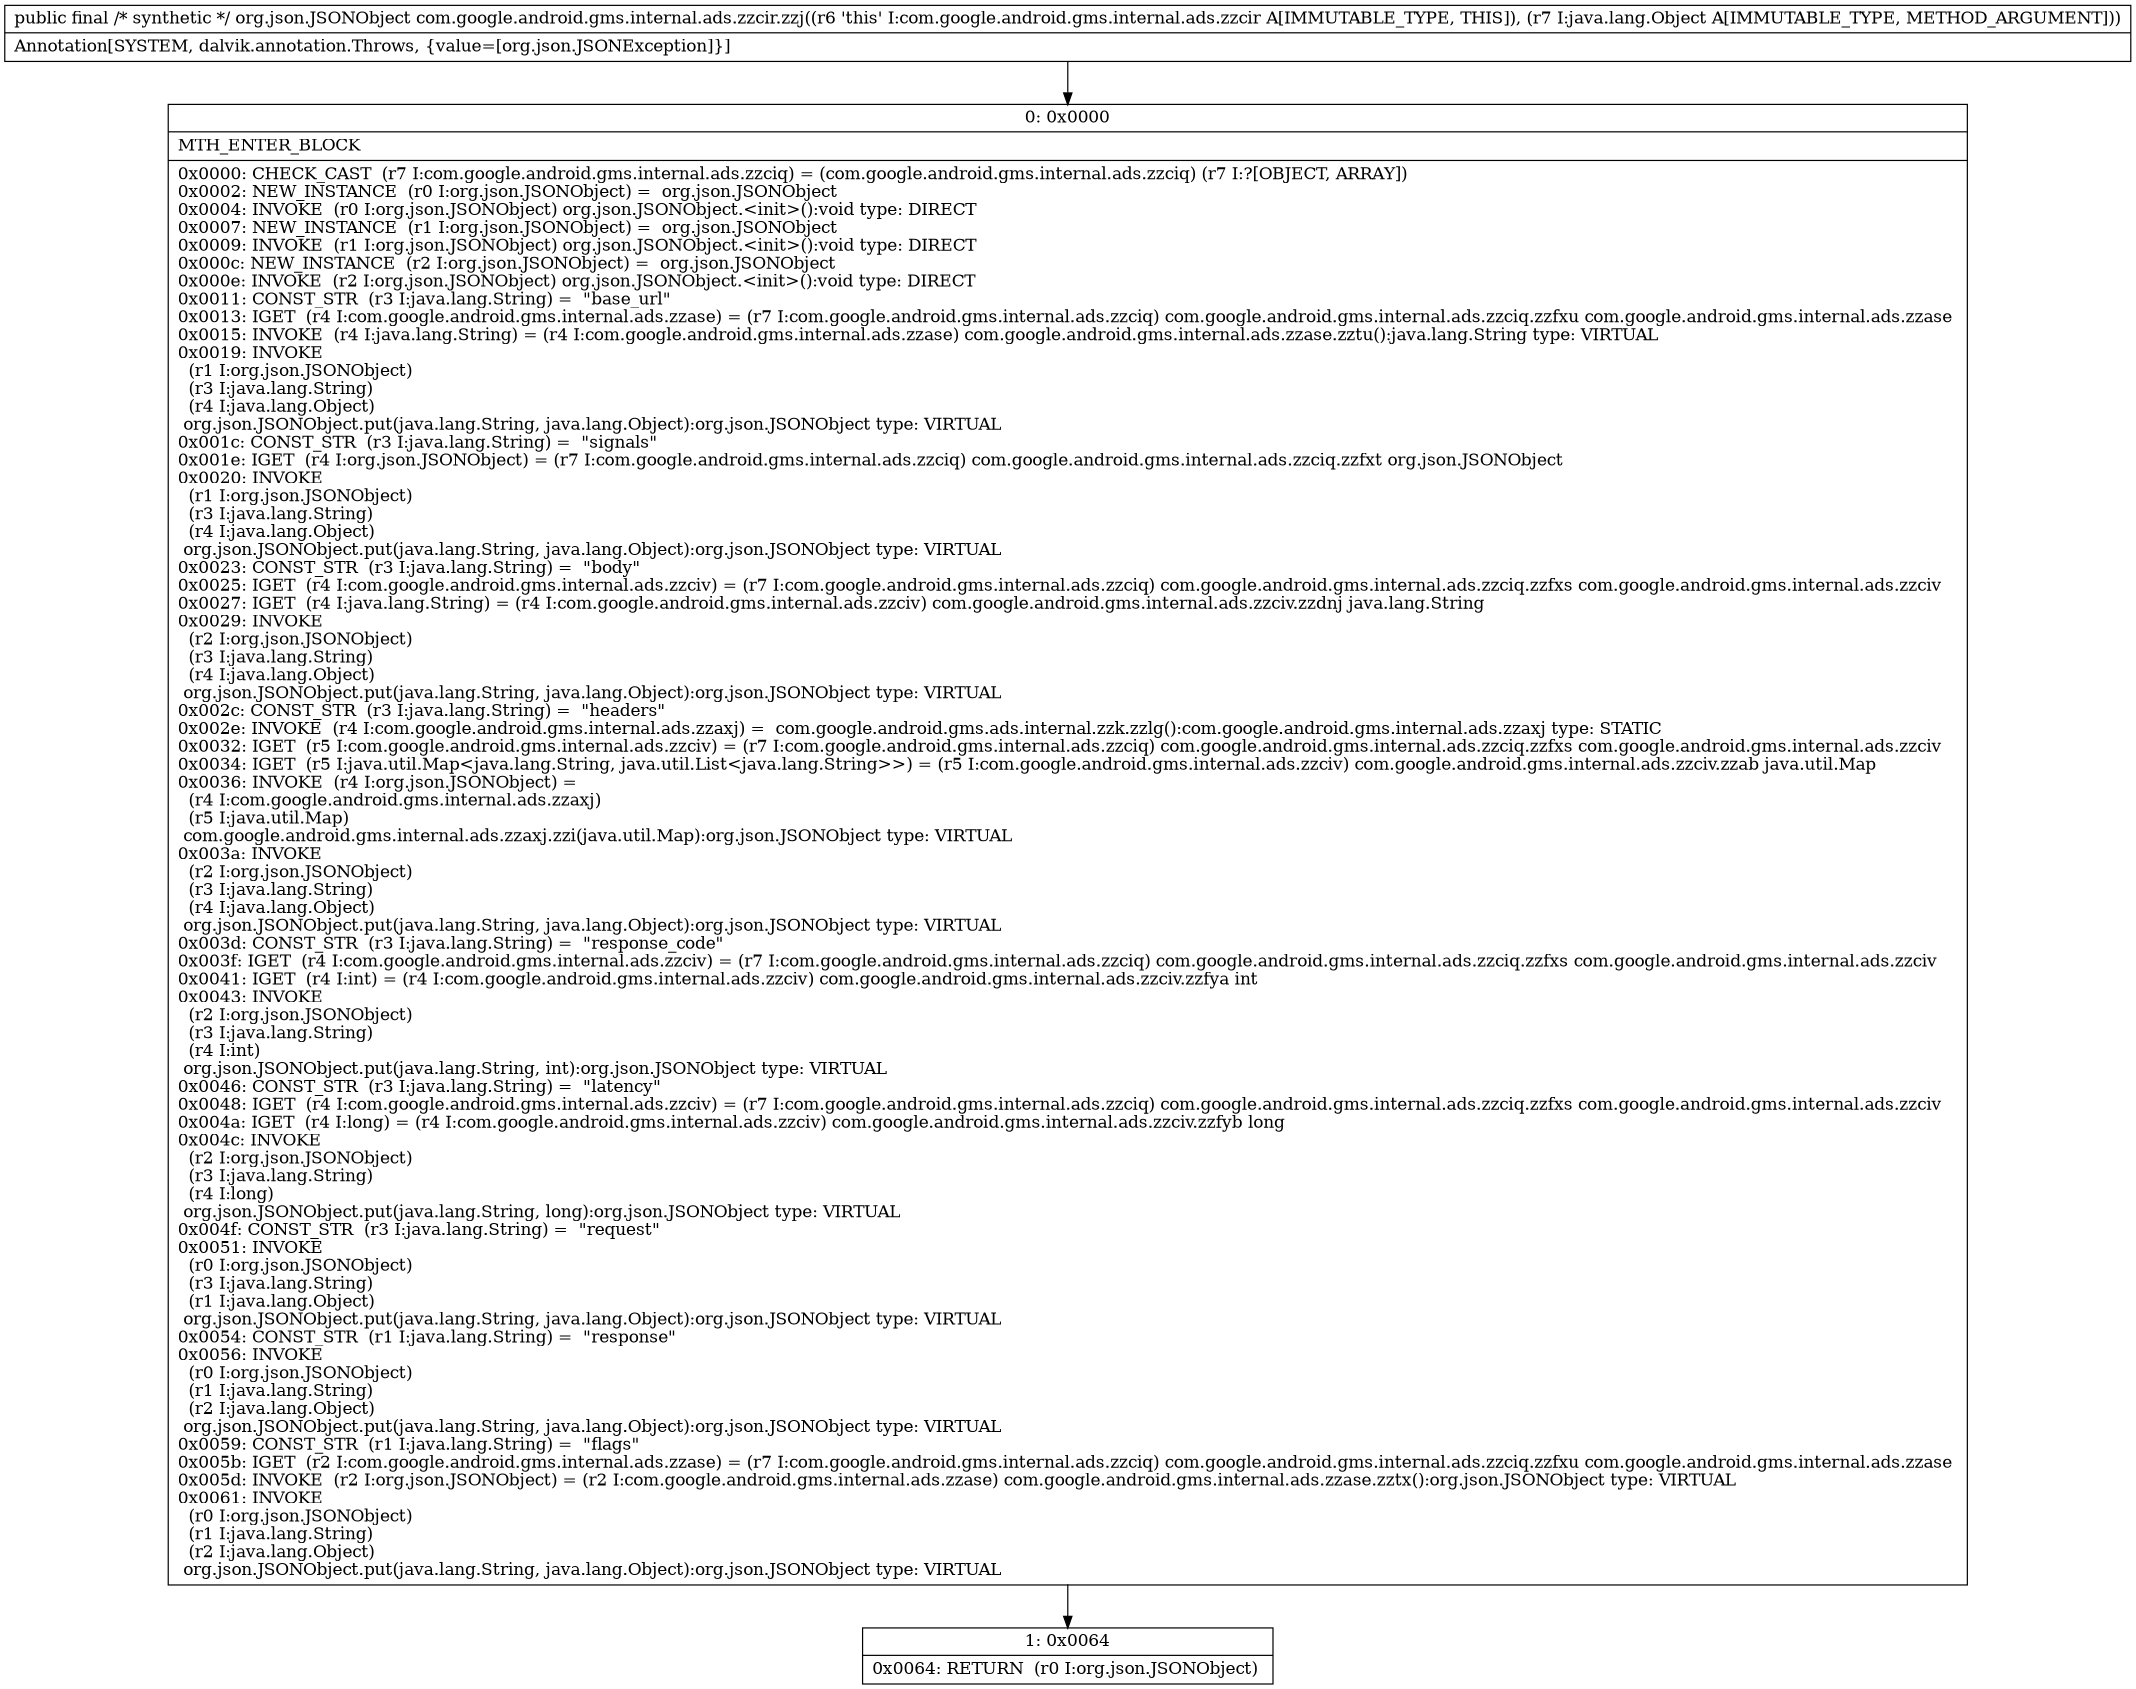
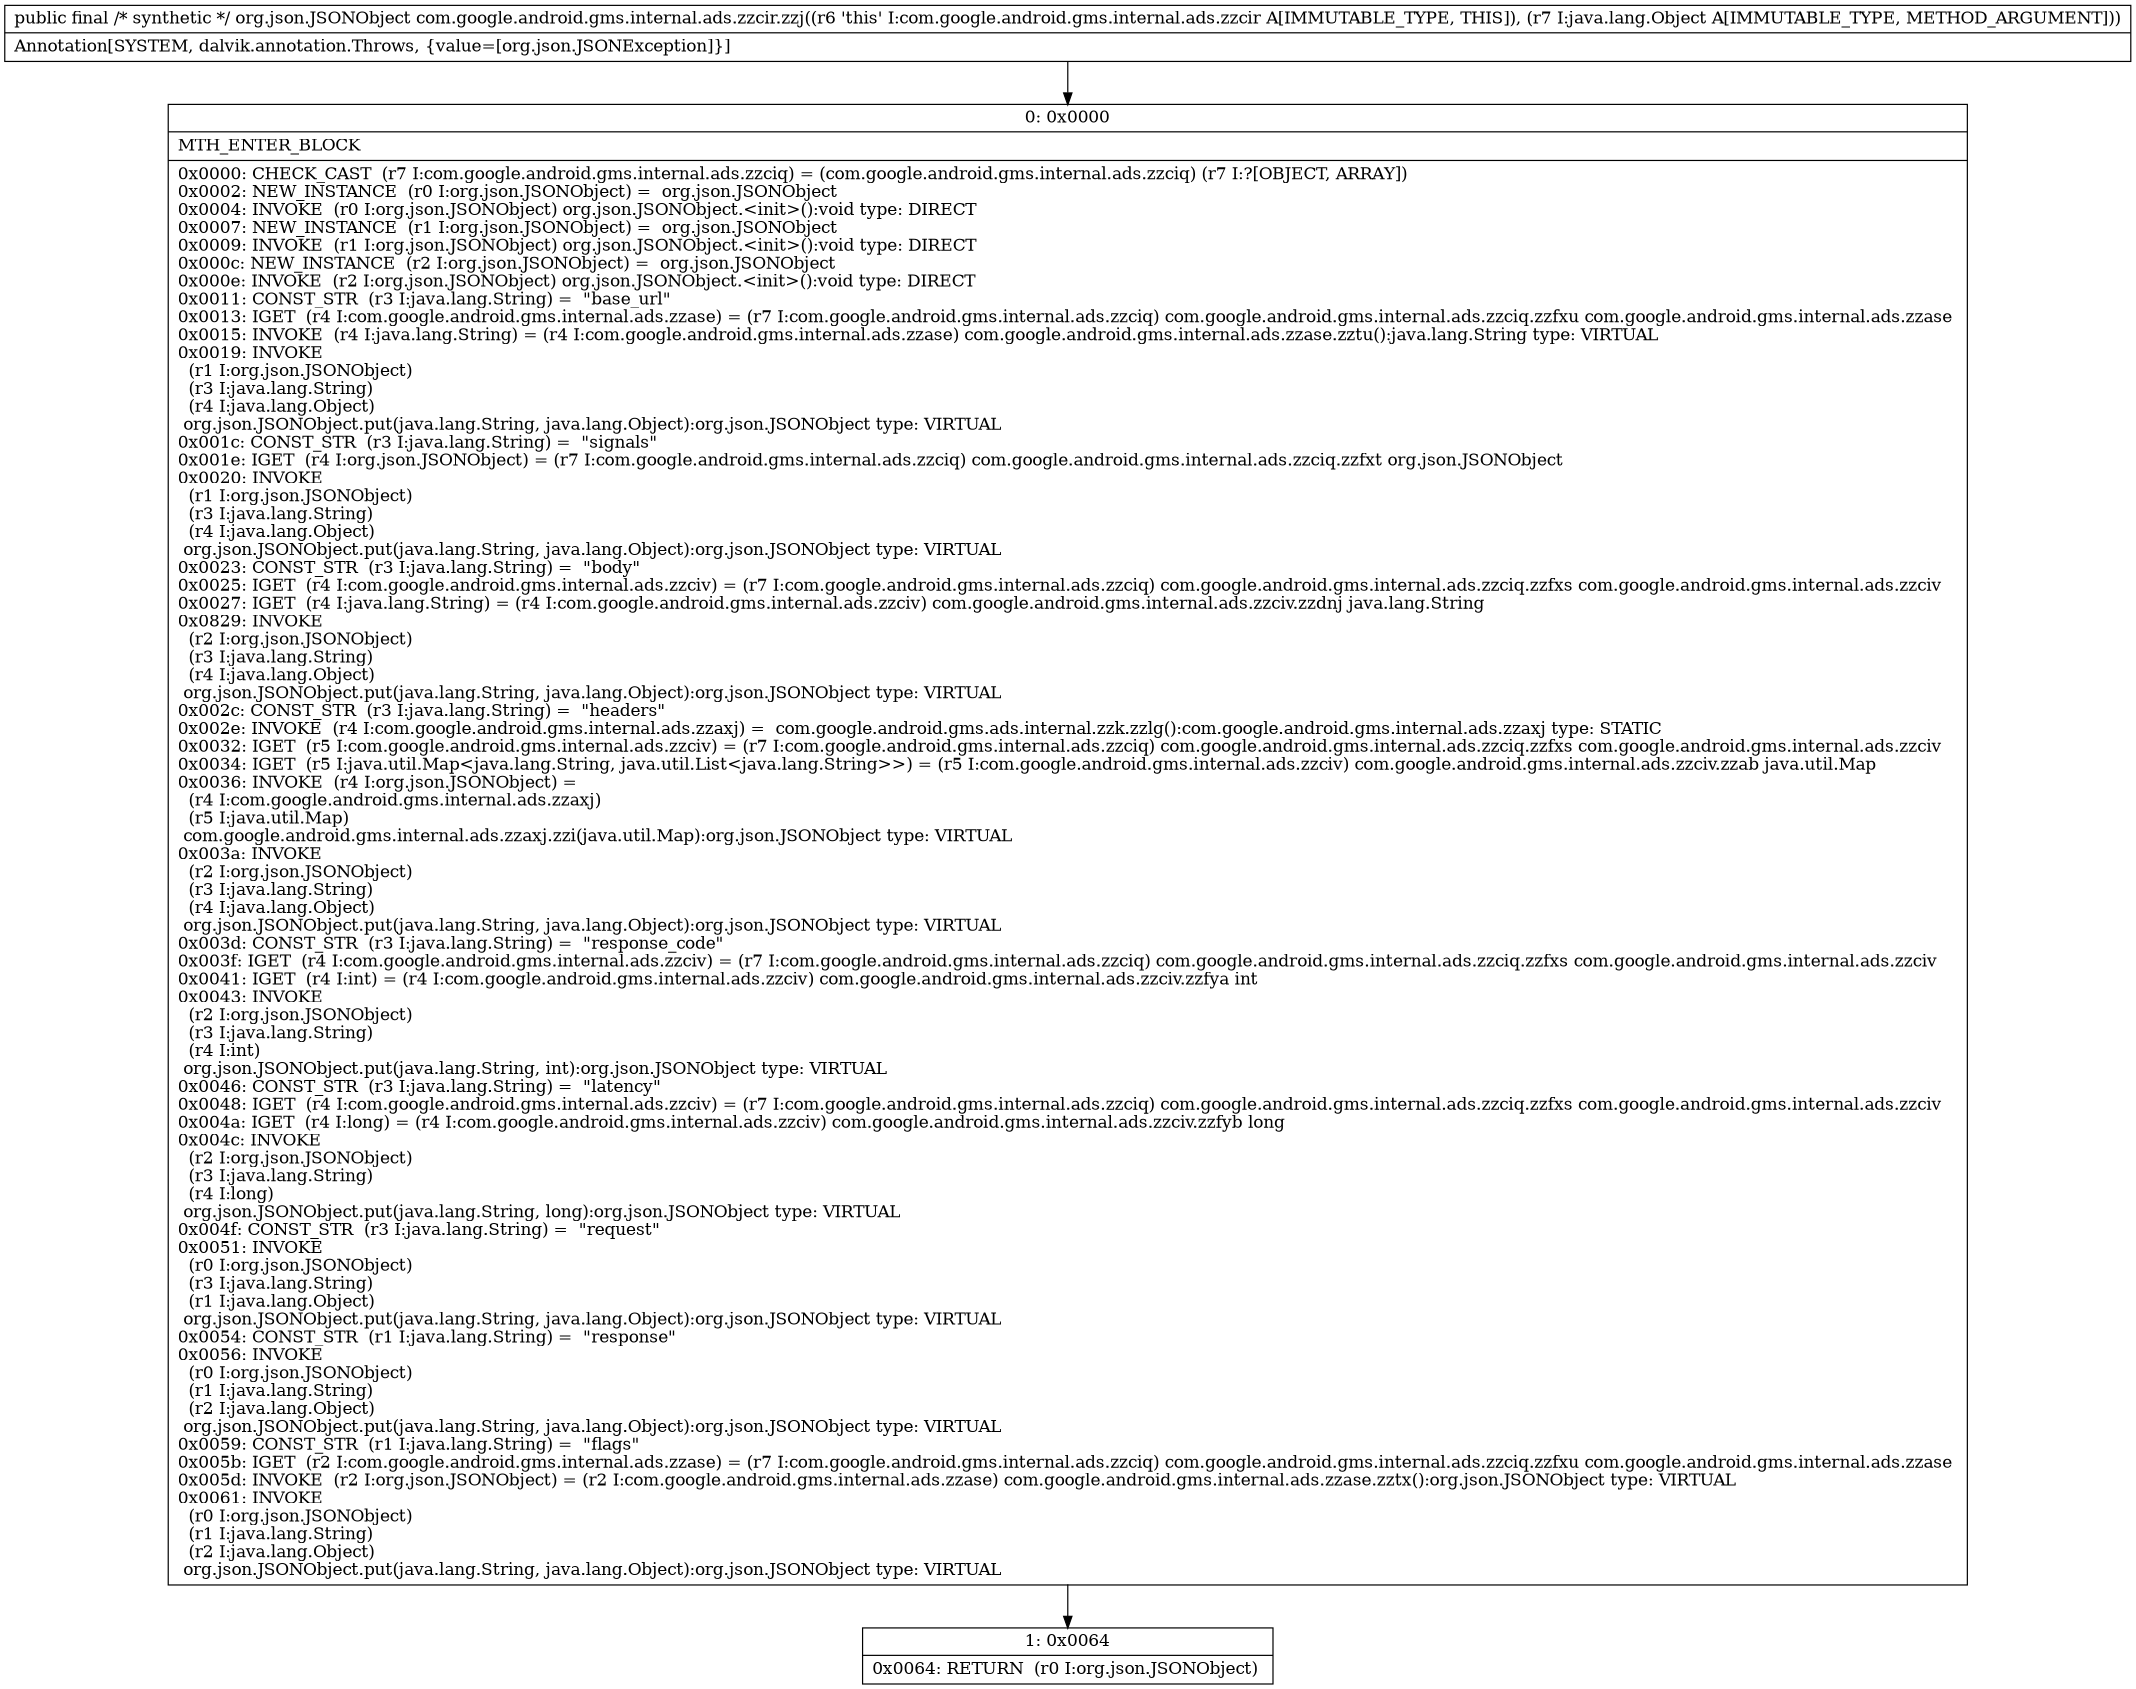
node "0: 0x0000": text "0x0029: INVOKE" -> "0x0829: INVOKE"
